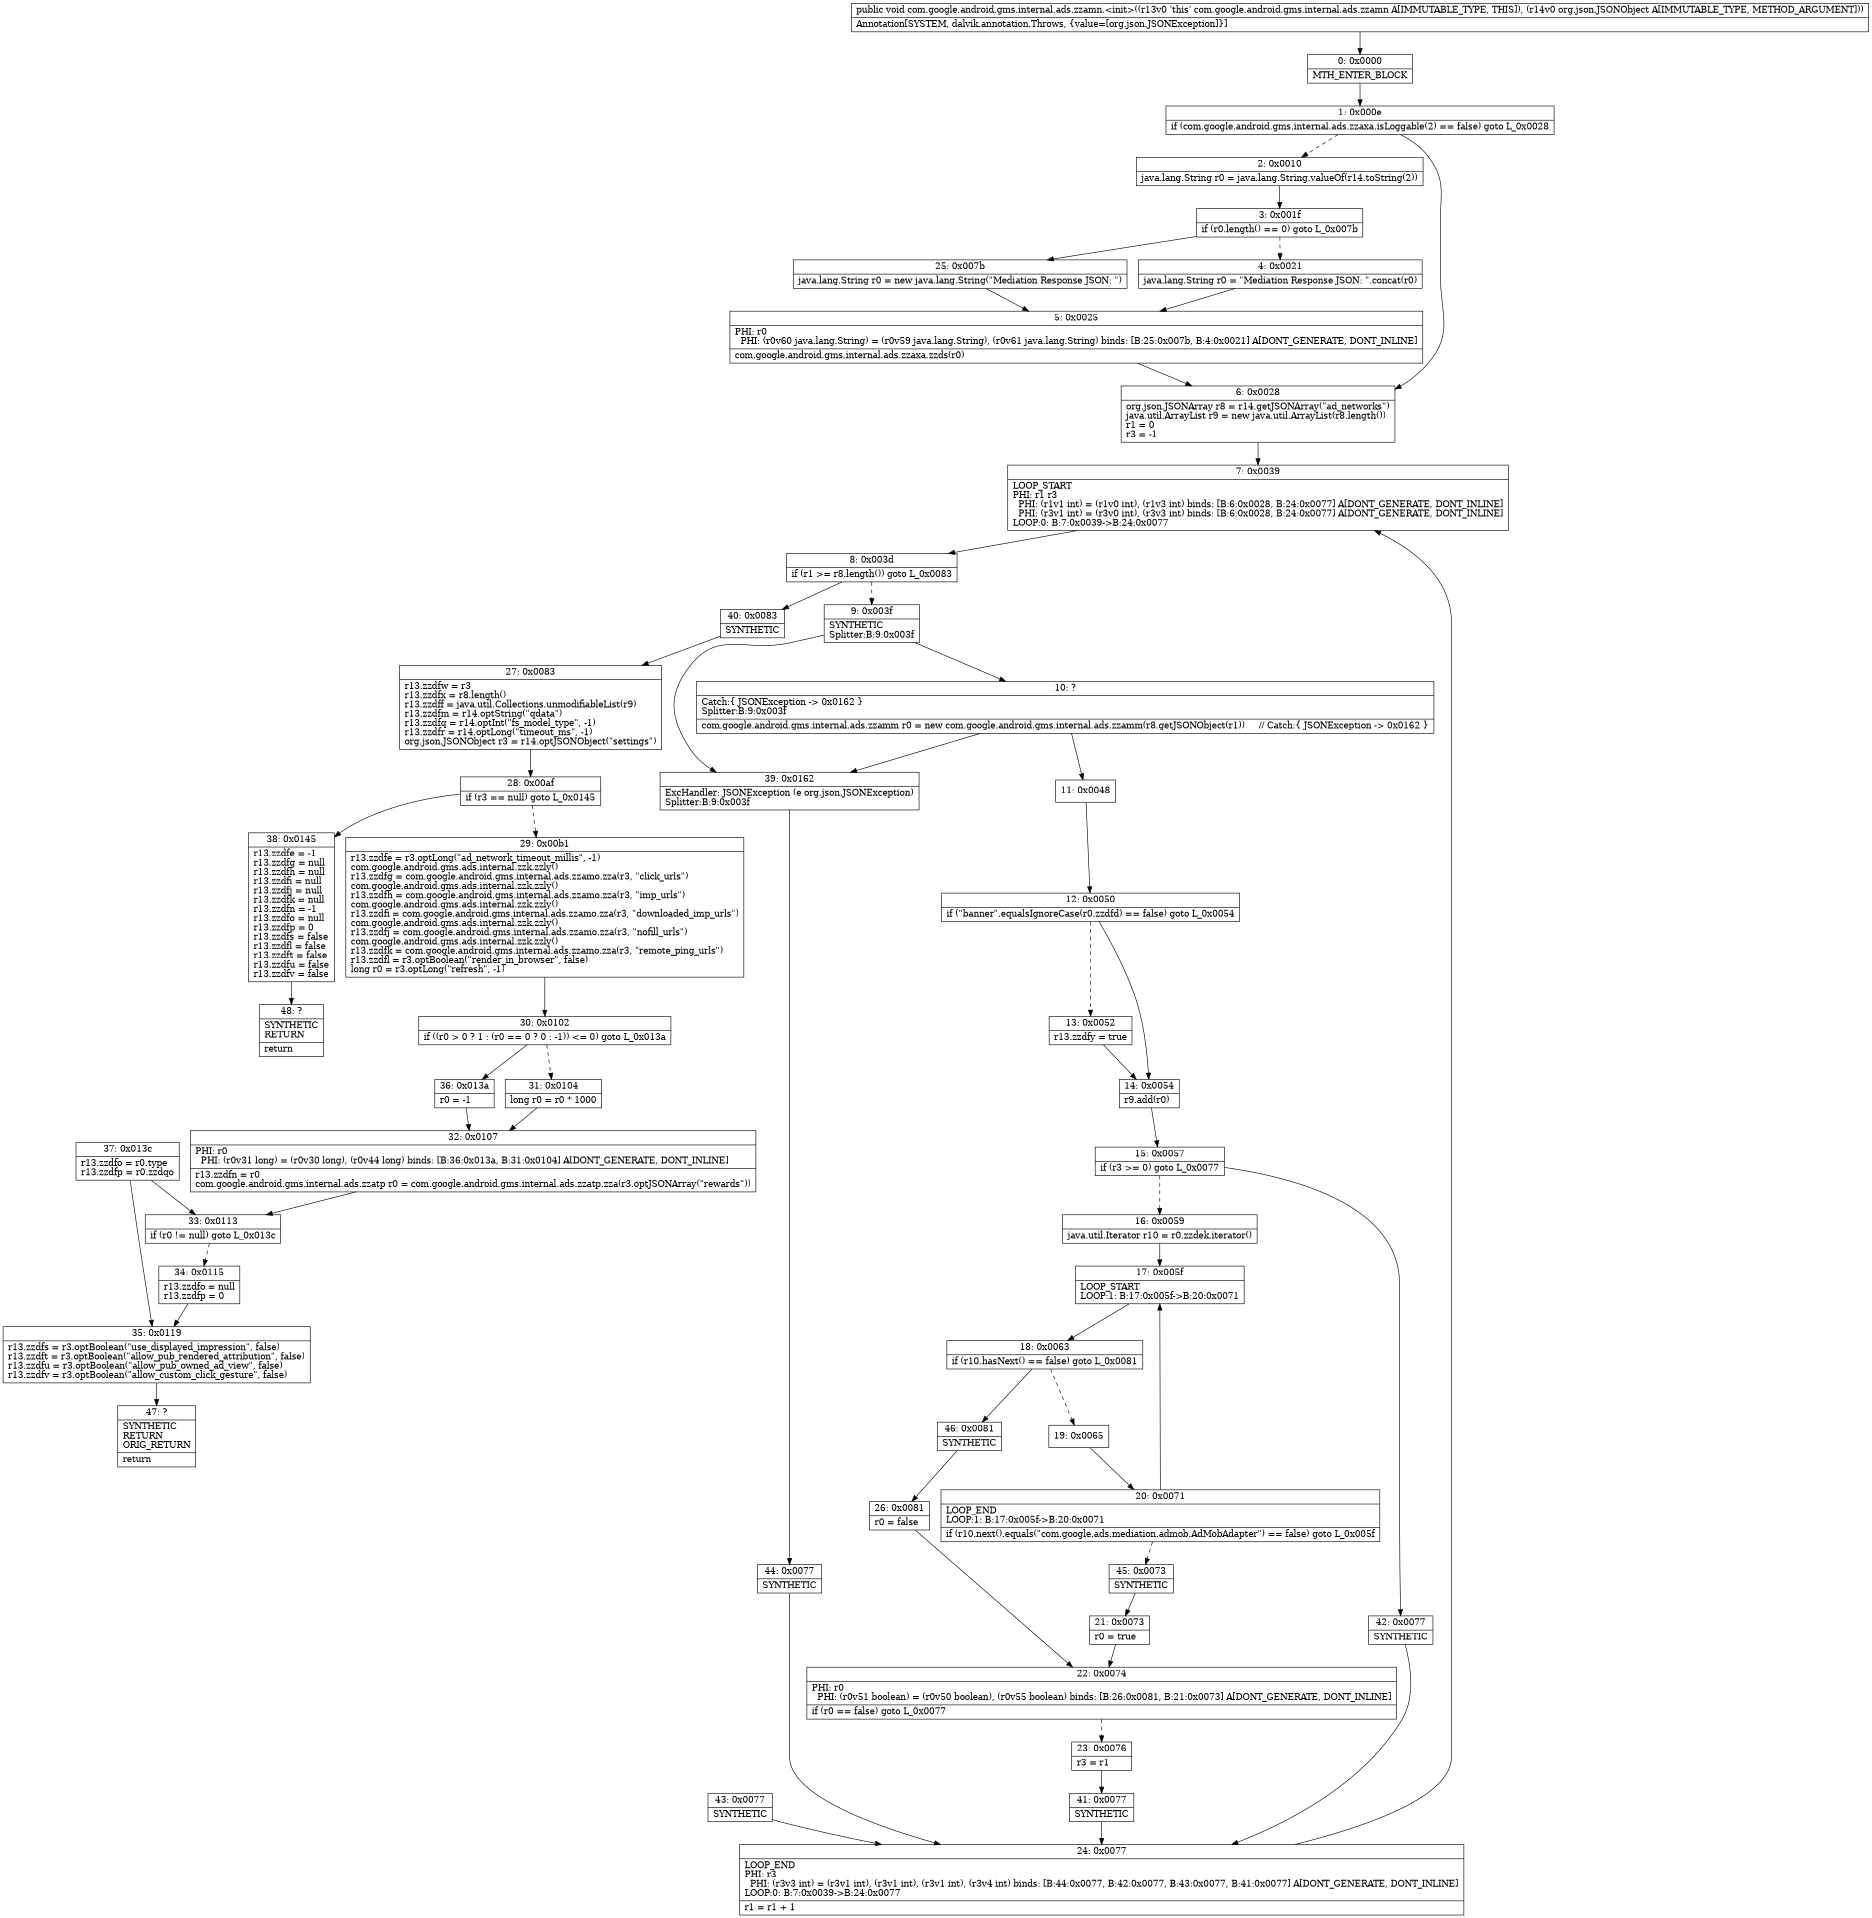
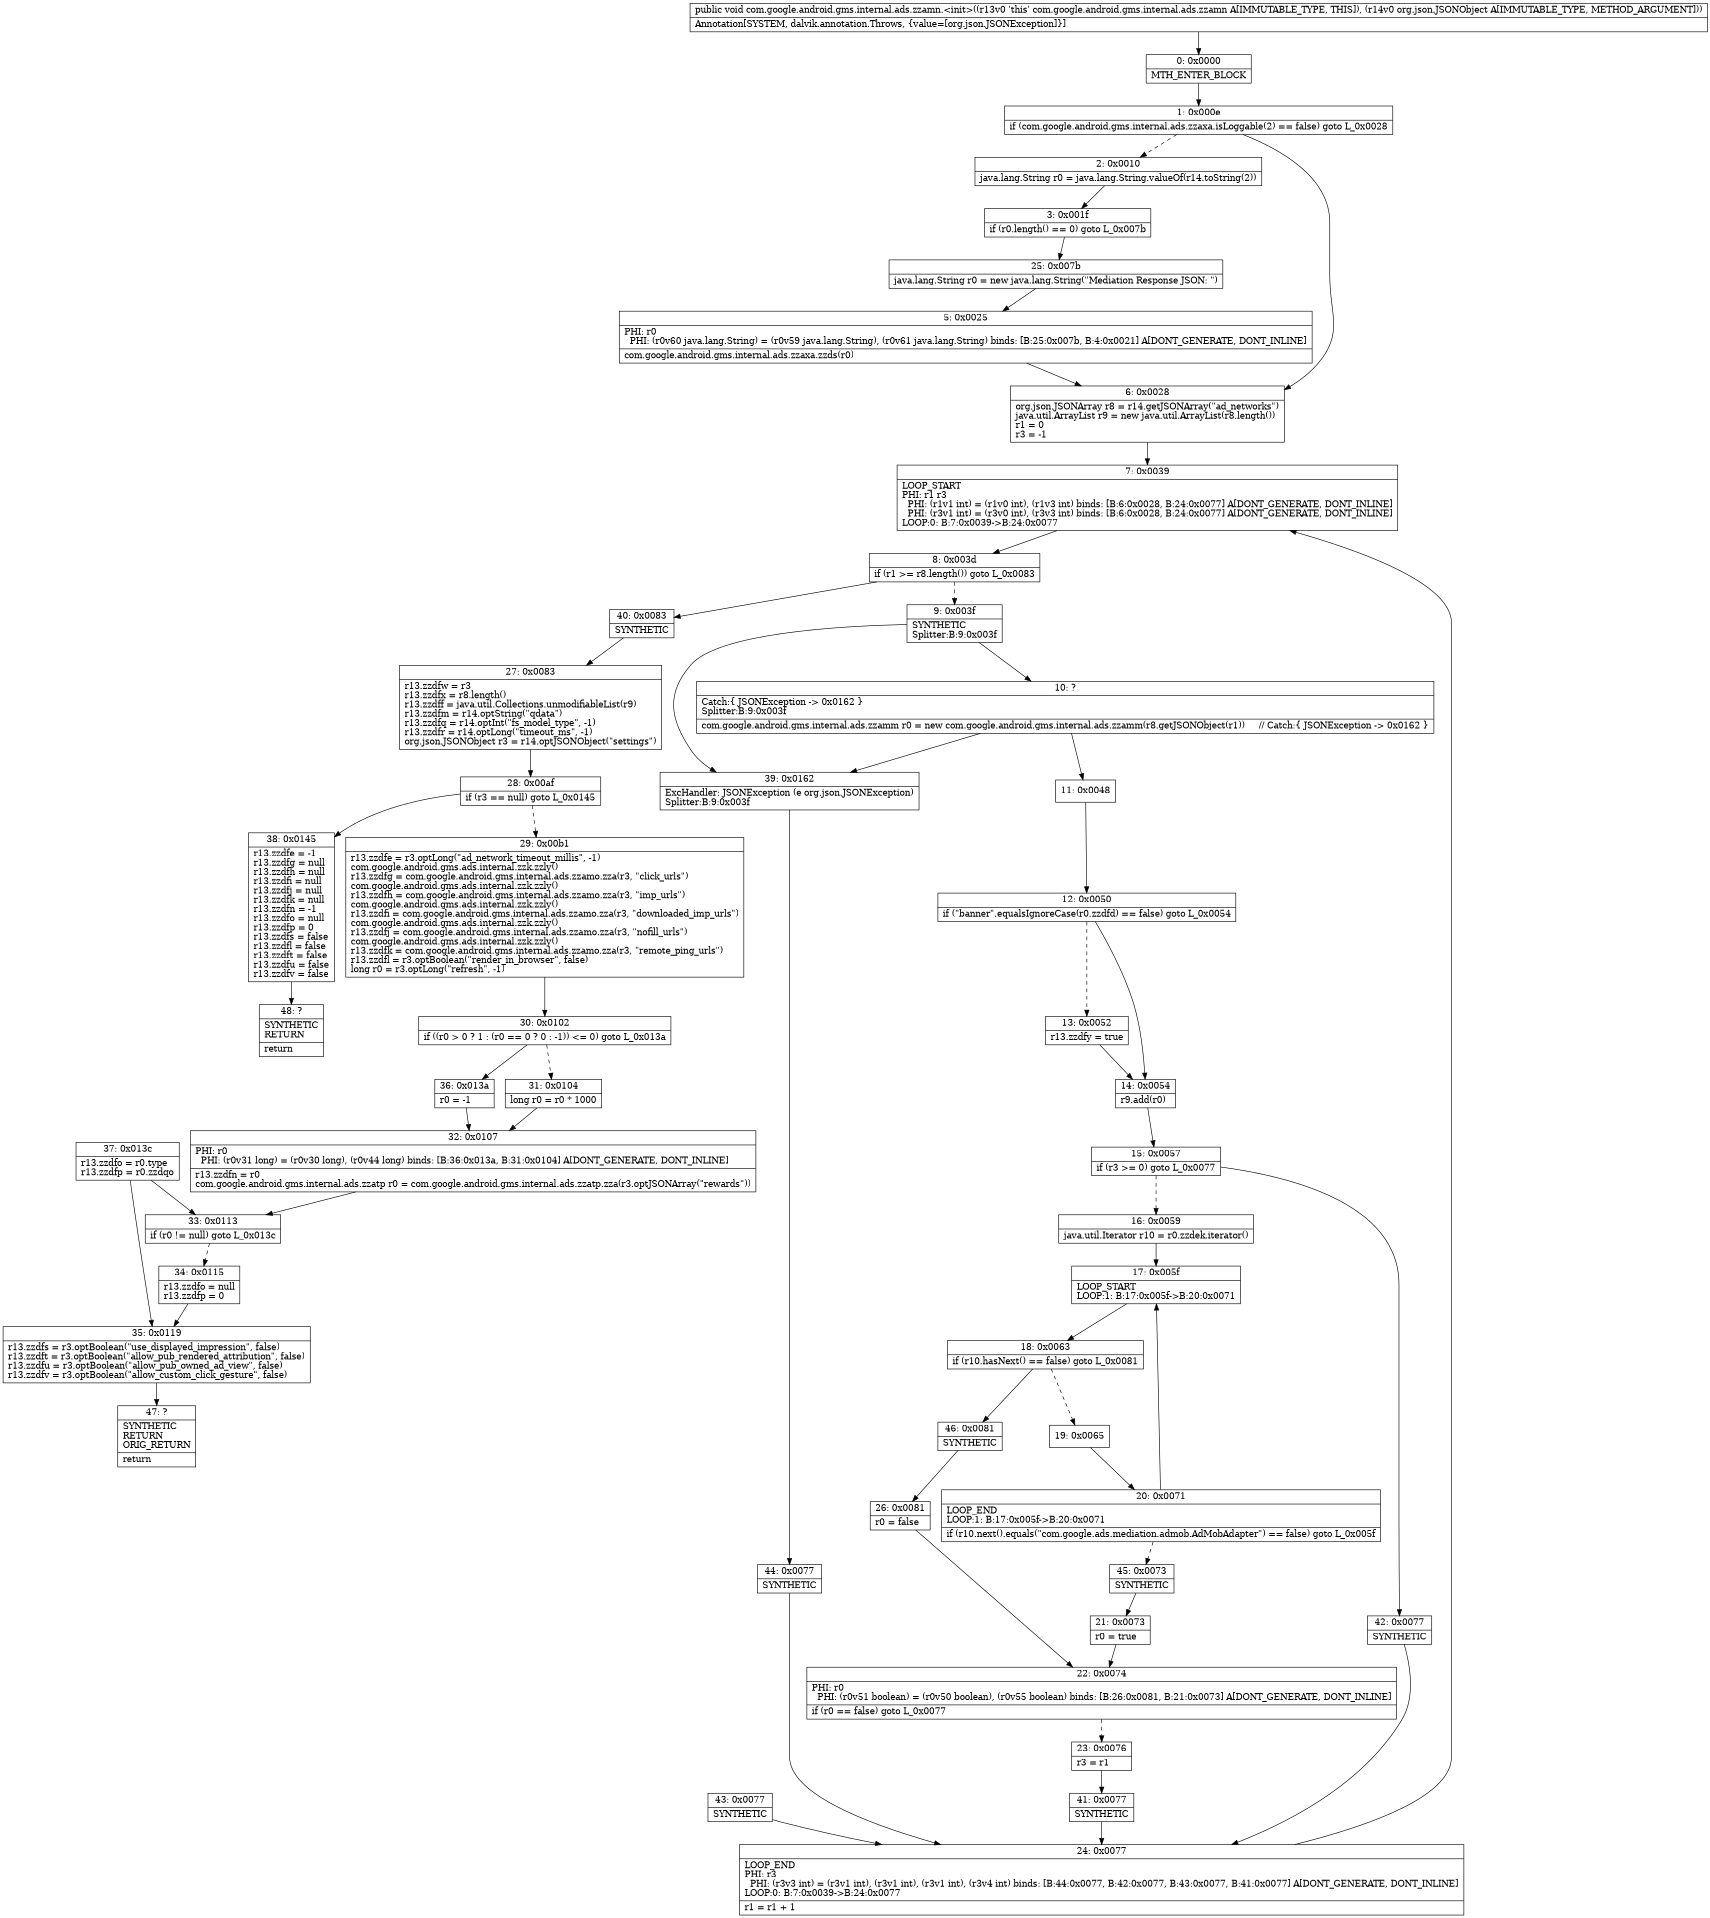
node "4: 0x0021": removed
